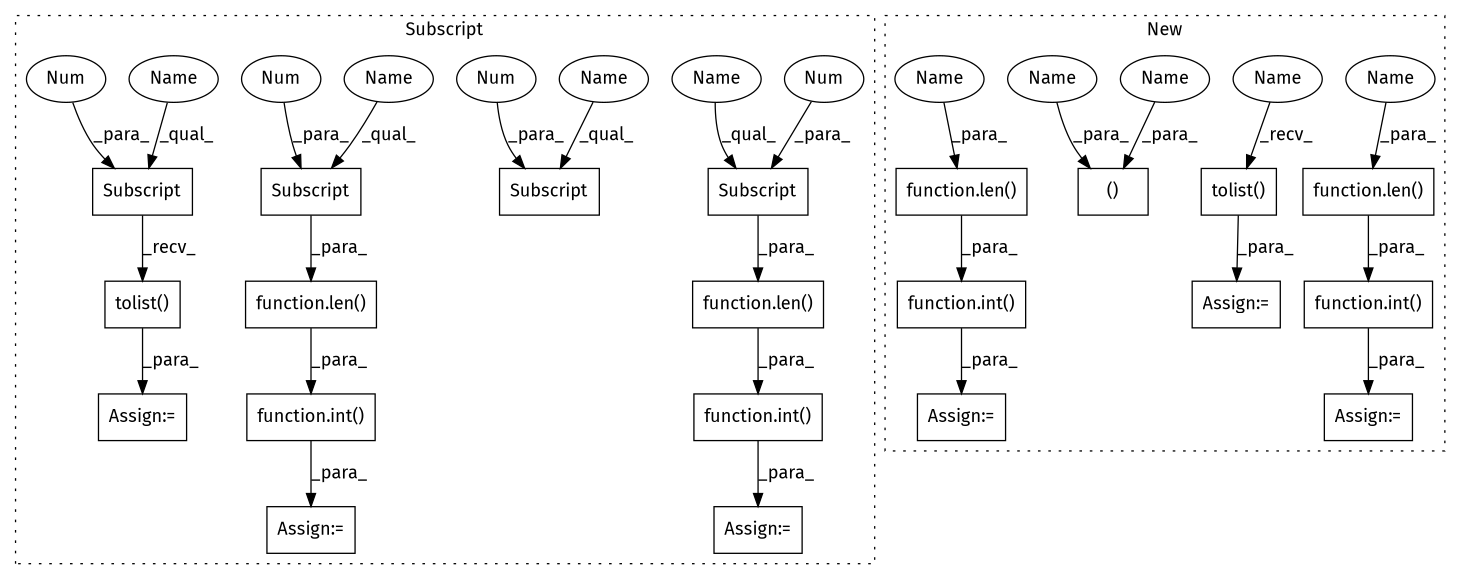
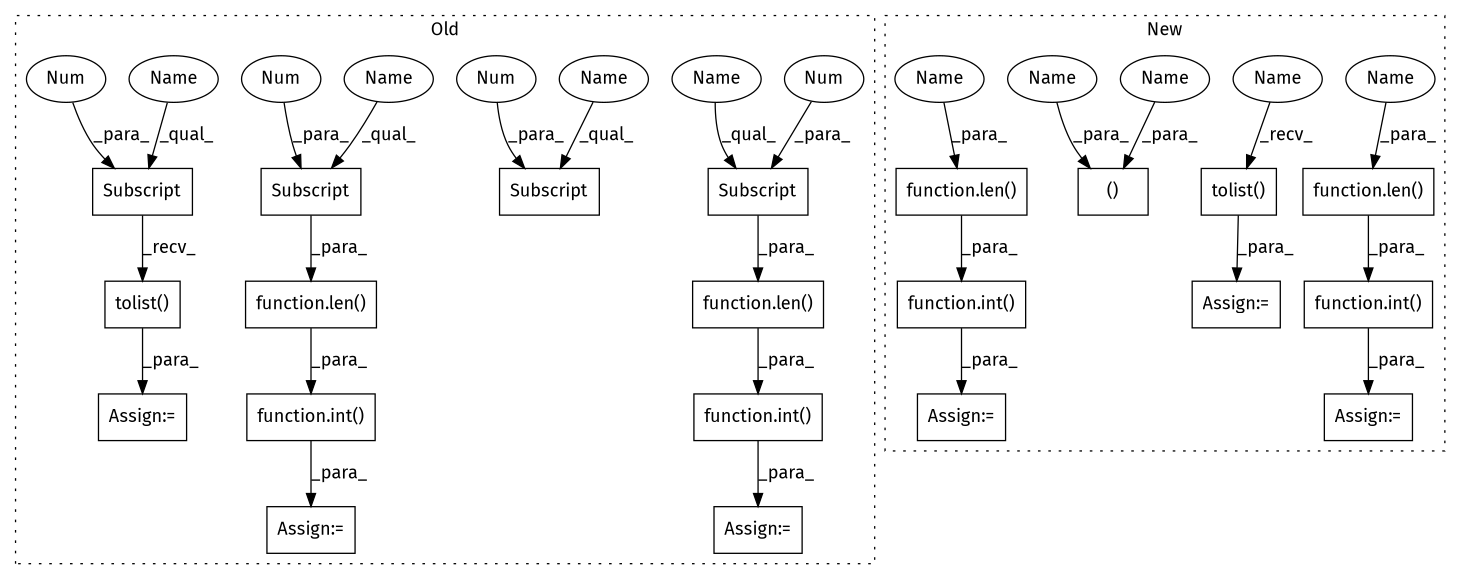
cluster "Subscript": label "Subscript" -> "Old"
